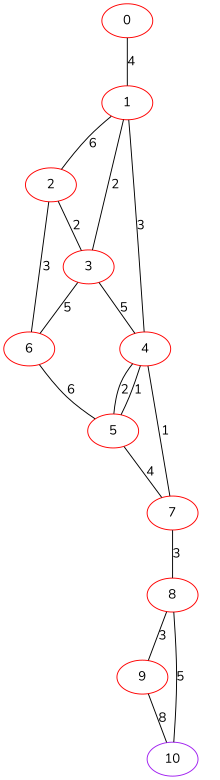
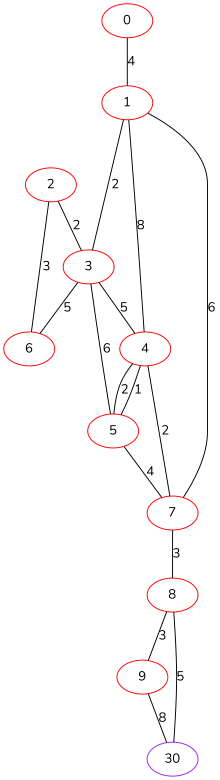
edge "1" -- "2": now "1" -- "7"
edge "1" -- "4": label "3" -> "8"
edge "6" -- "5": now "3" -- "5"
edge "4" -- "7": label "1" -> "2"
node "10": label "10" -> "30"
